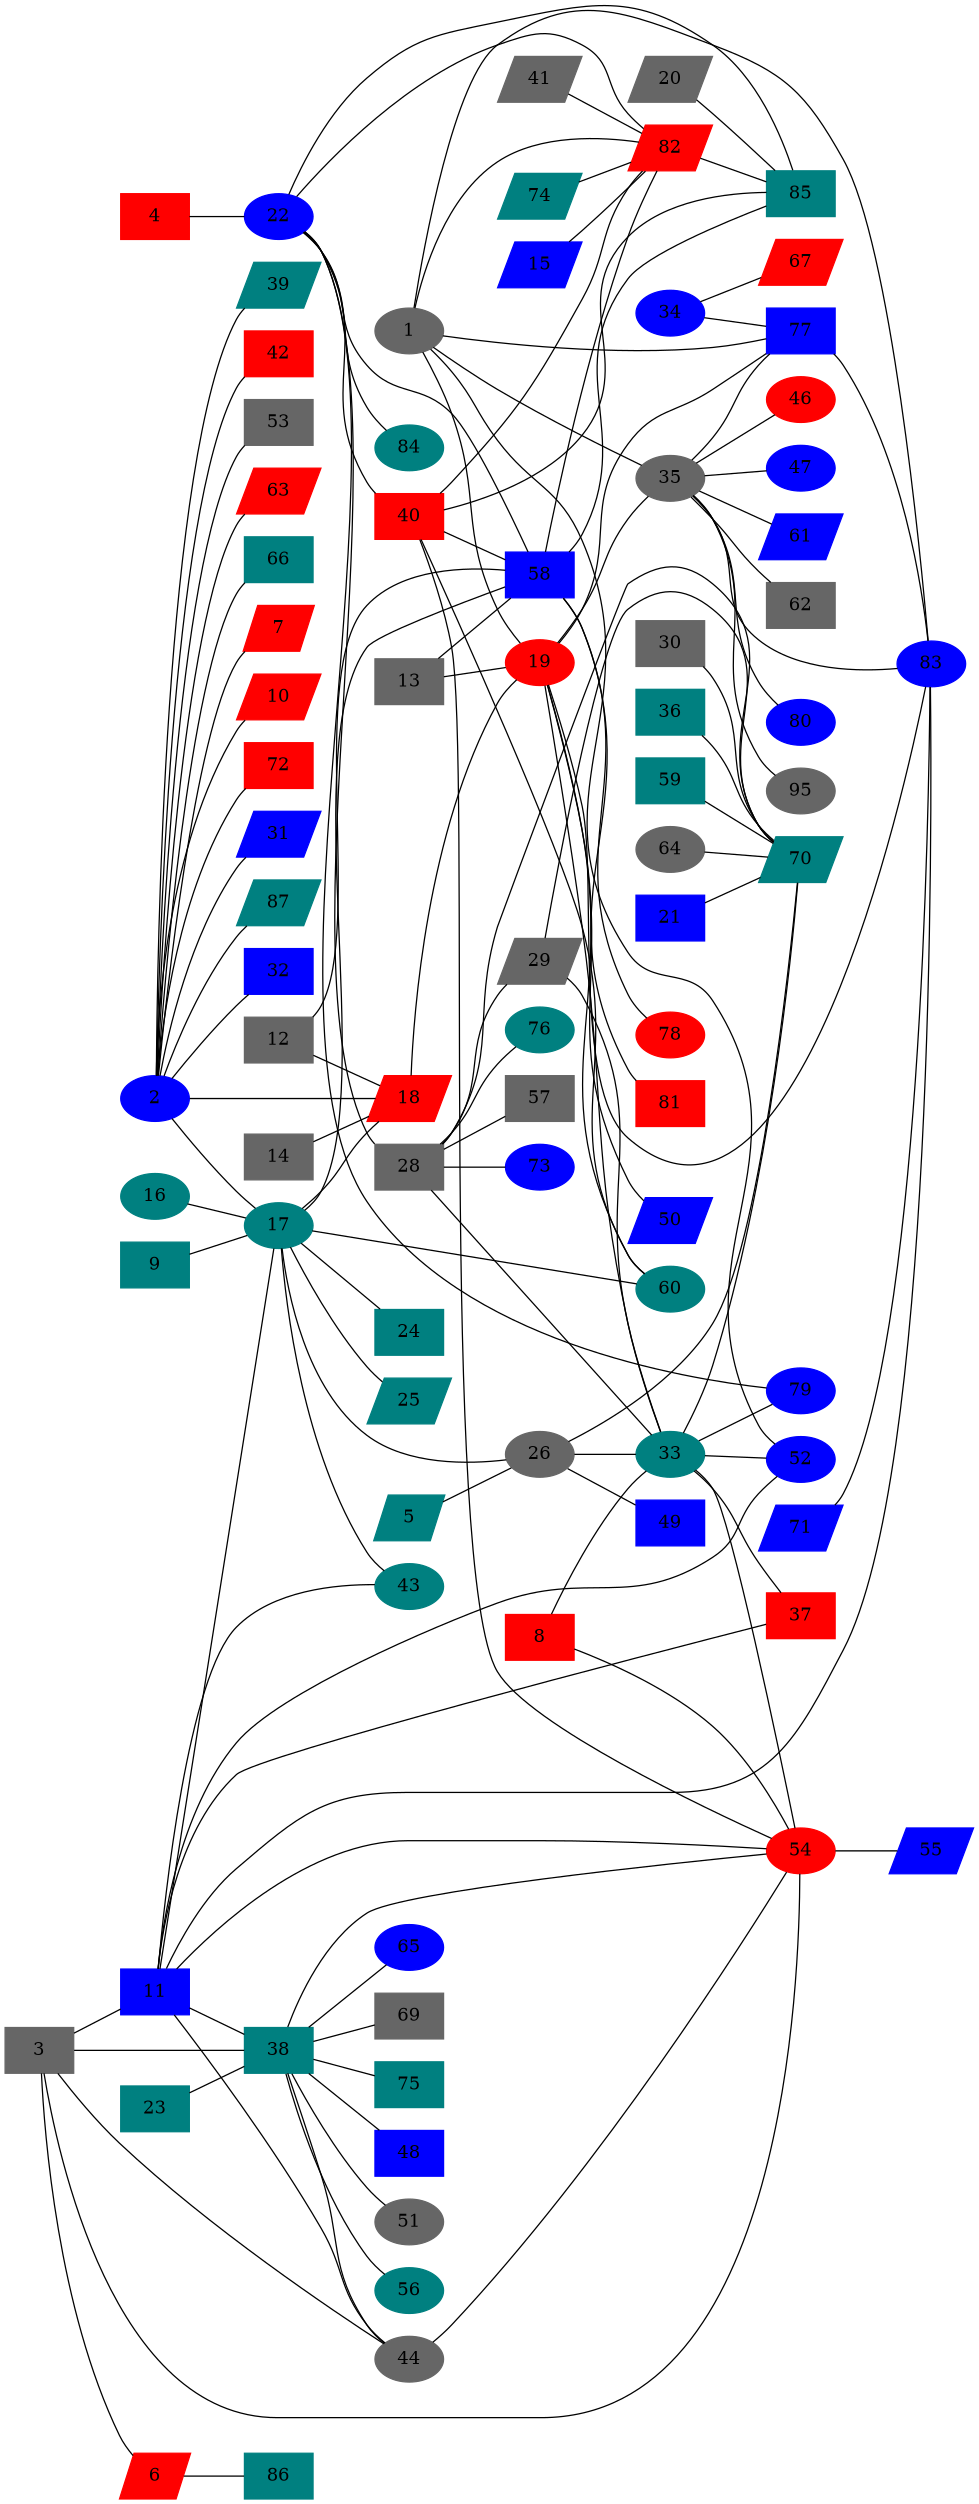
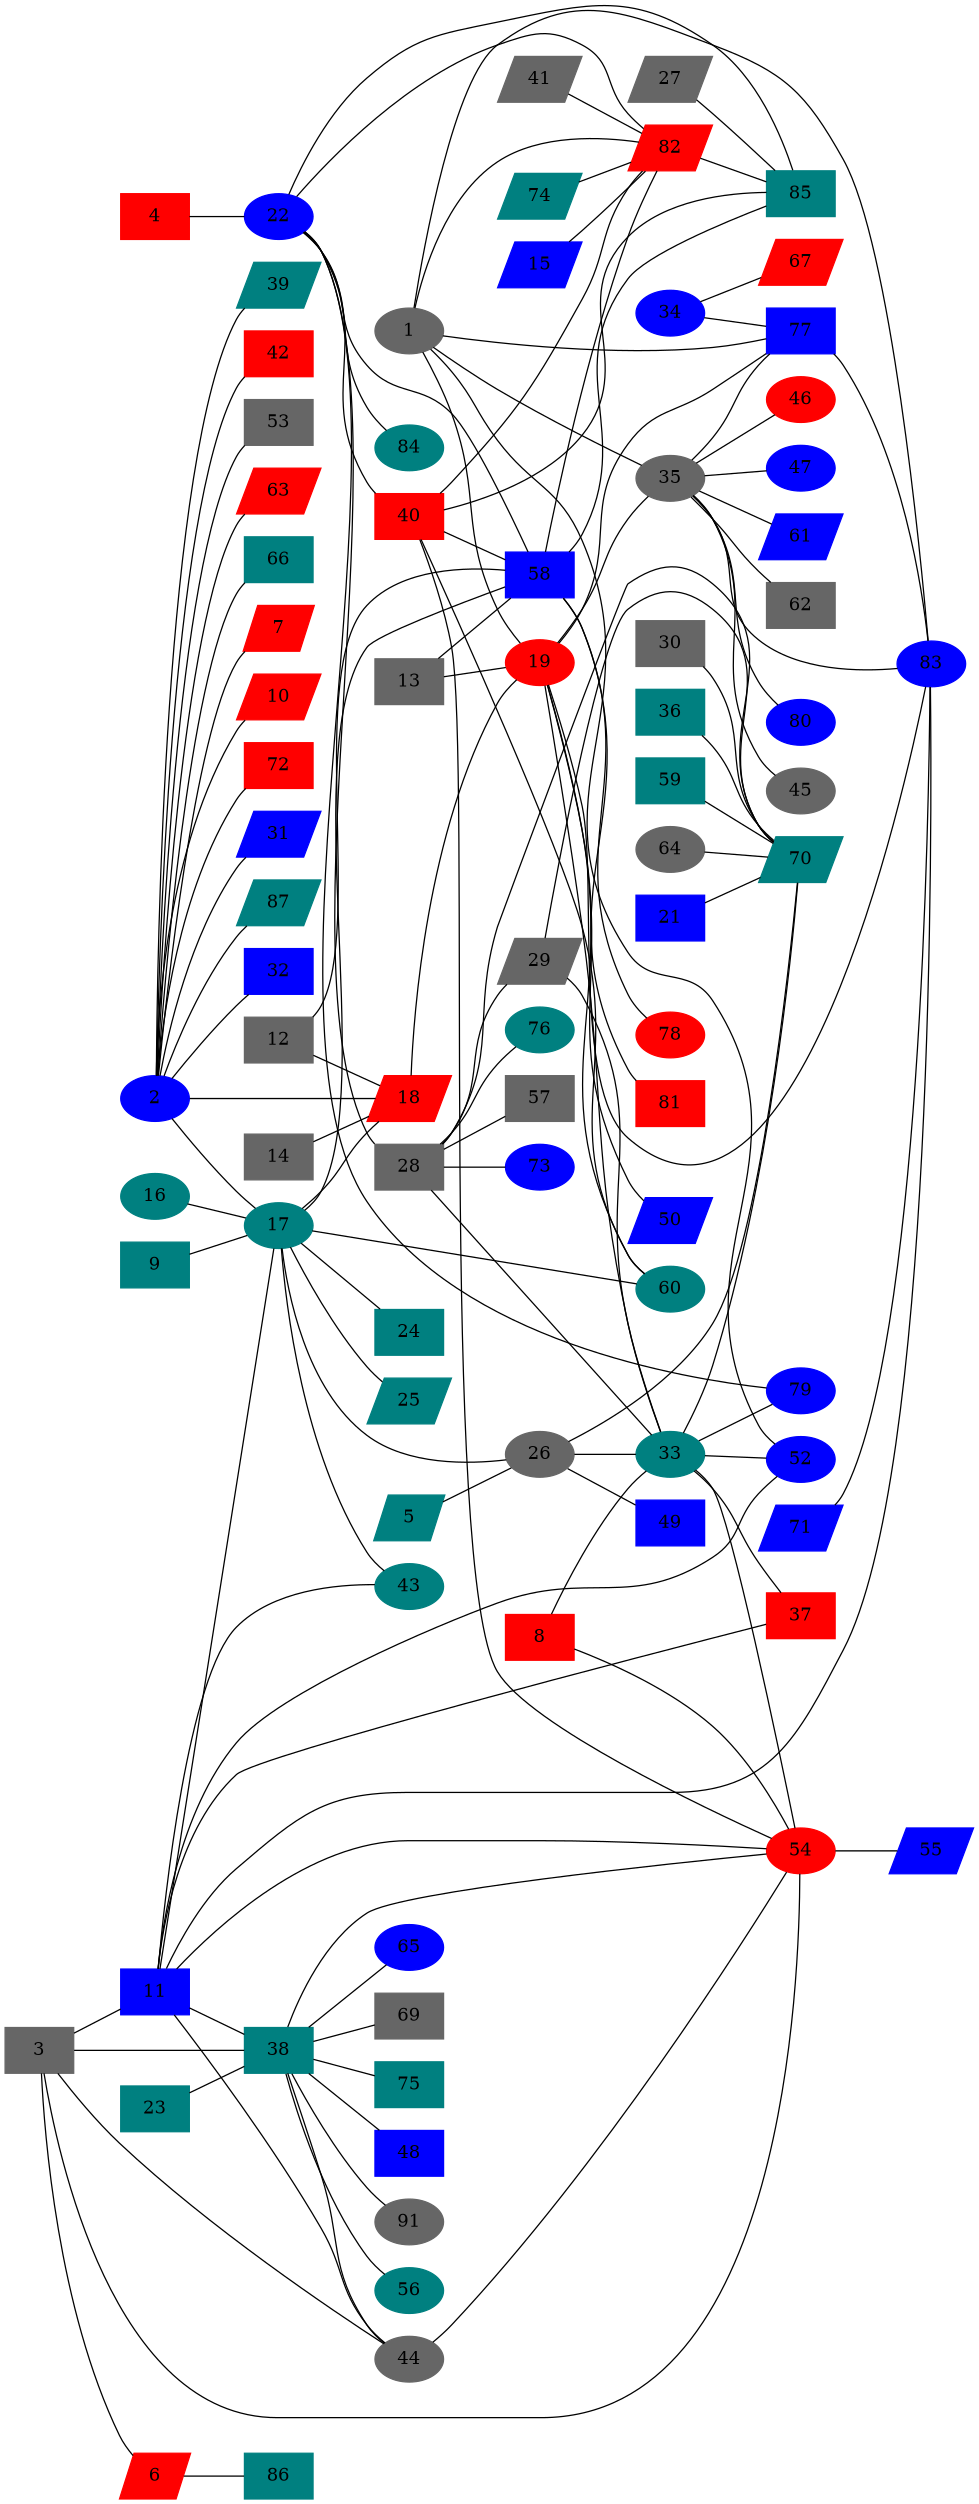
node "20": label "20" -> "27"
node "95": label "95" -> "45"
node "51": label "51" -> "91"
